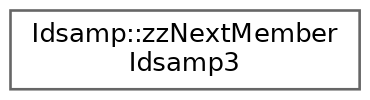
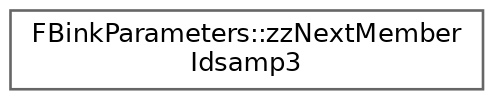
node "Idsamp::zzNextMember Idsamp3": label "Idsamp::zzNextMember Idsamp3" -> "FBinkParameters::zzNextMember Idsamp3"
